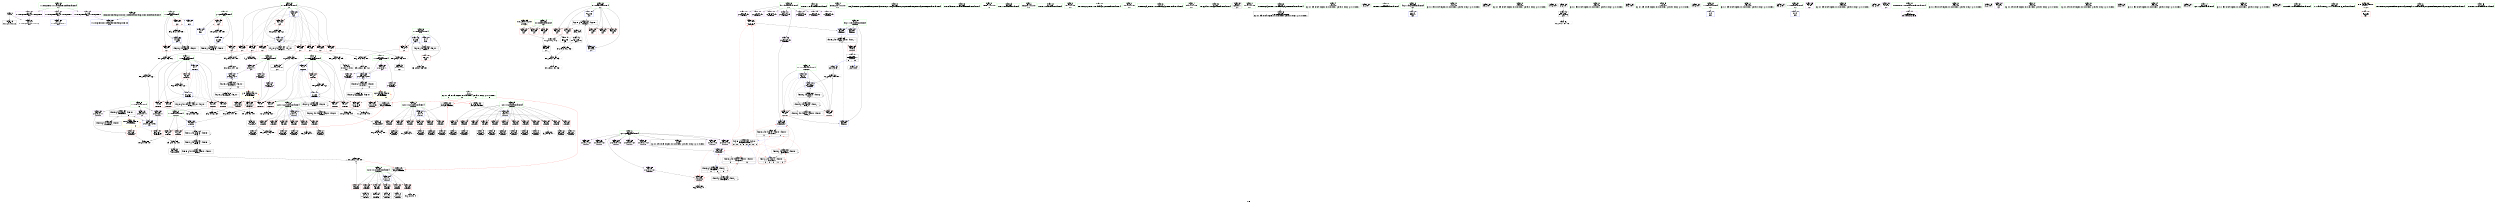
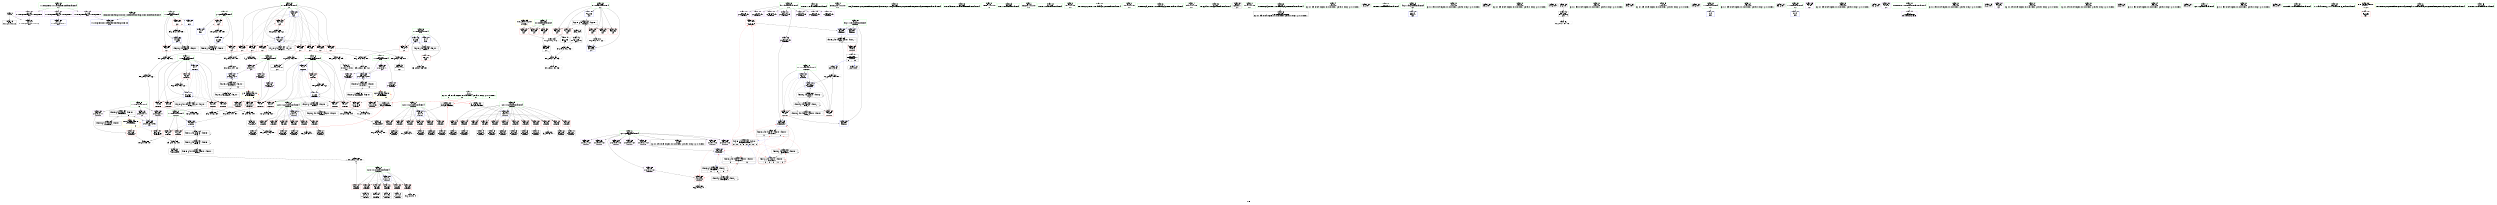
node "NodeID: 312": added
node "NodeID: 469": removed
